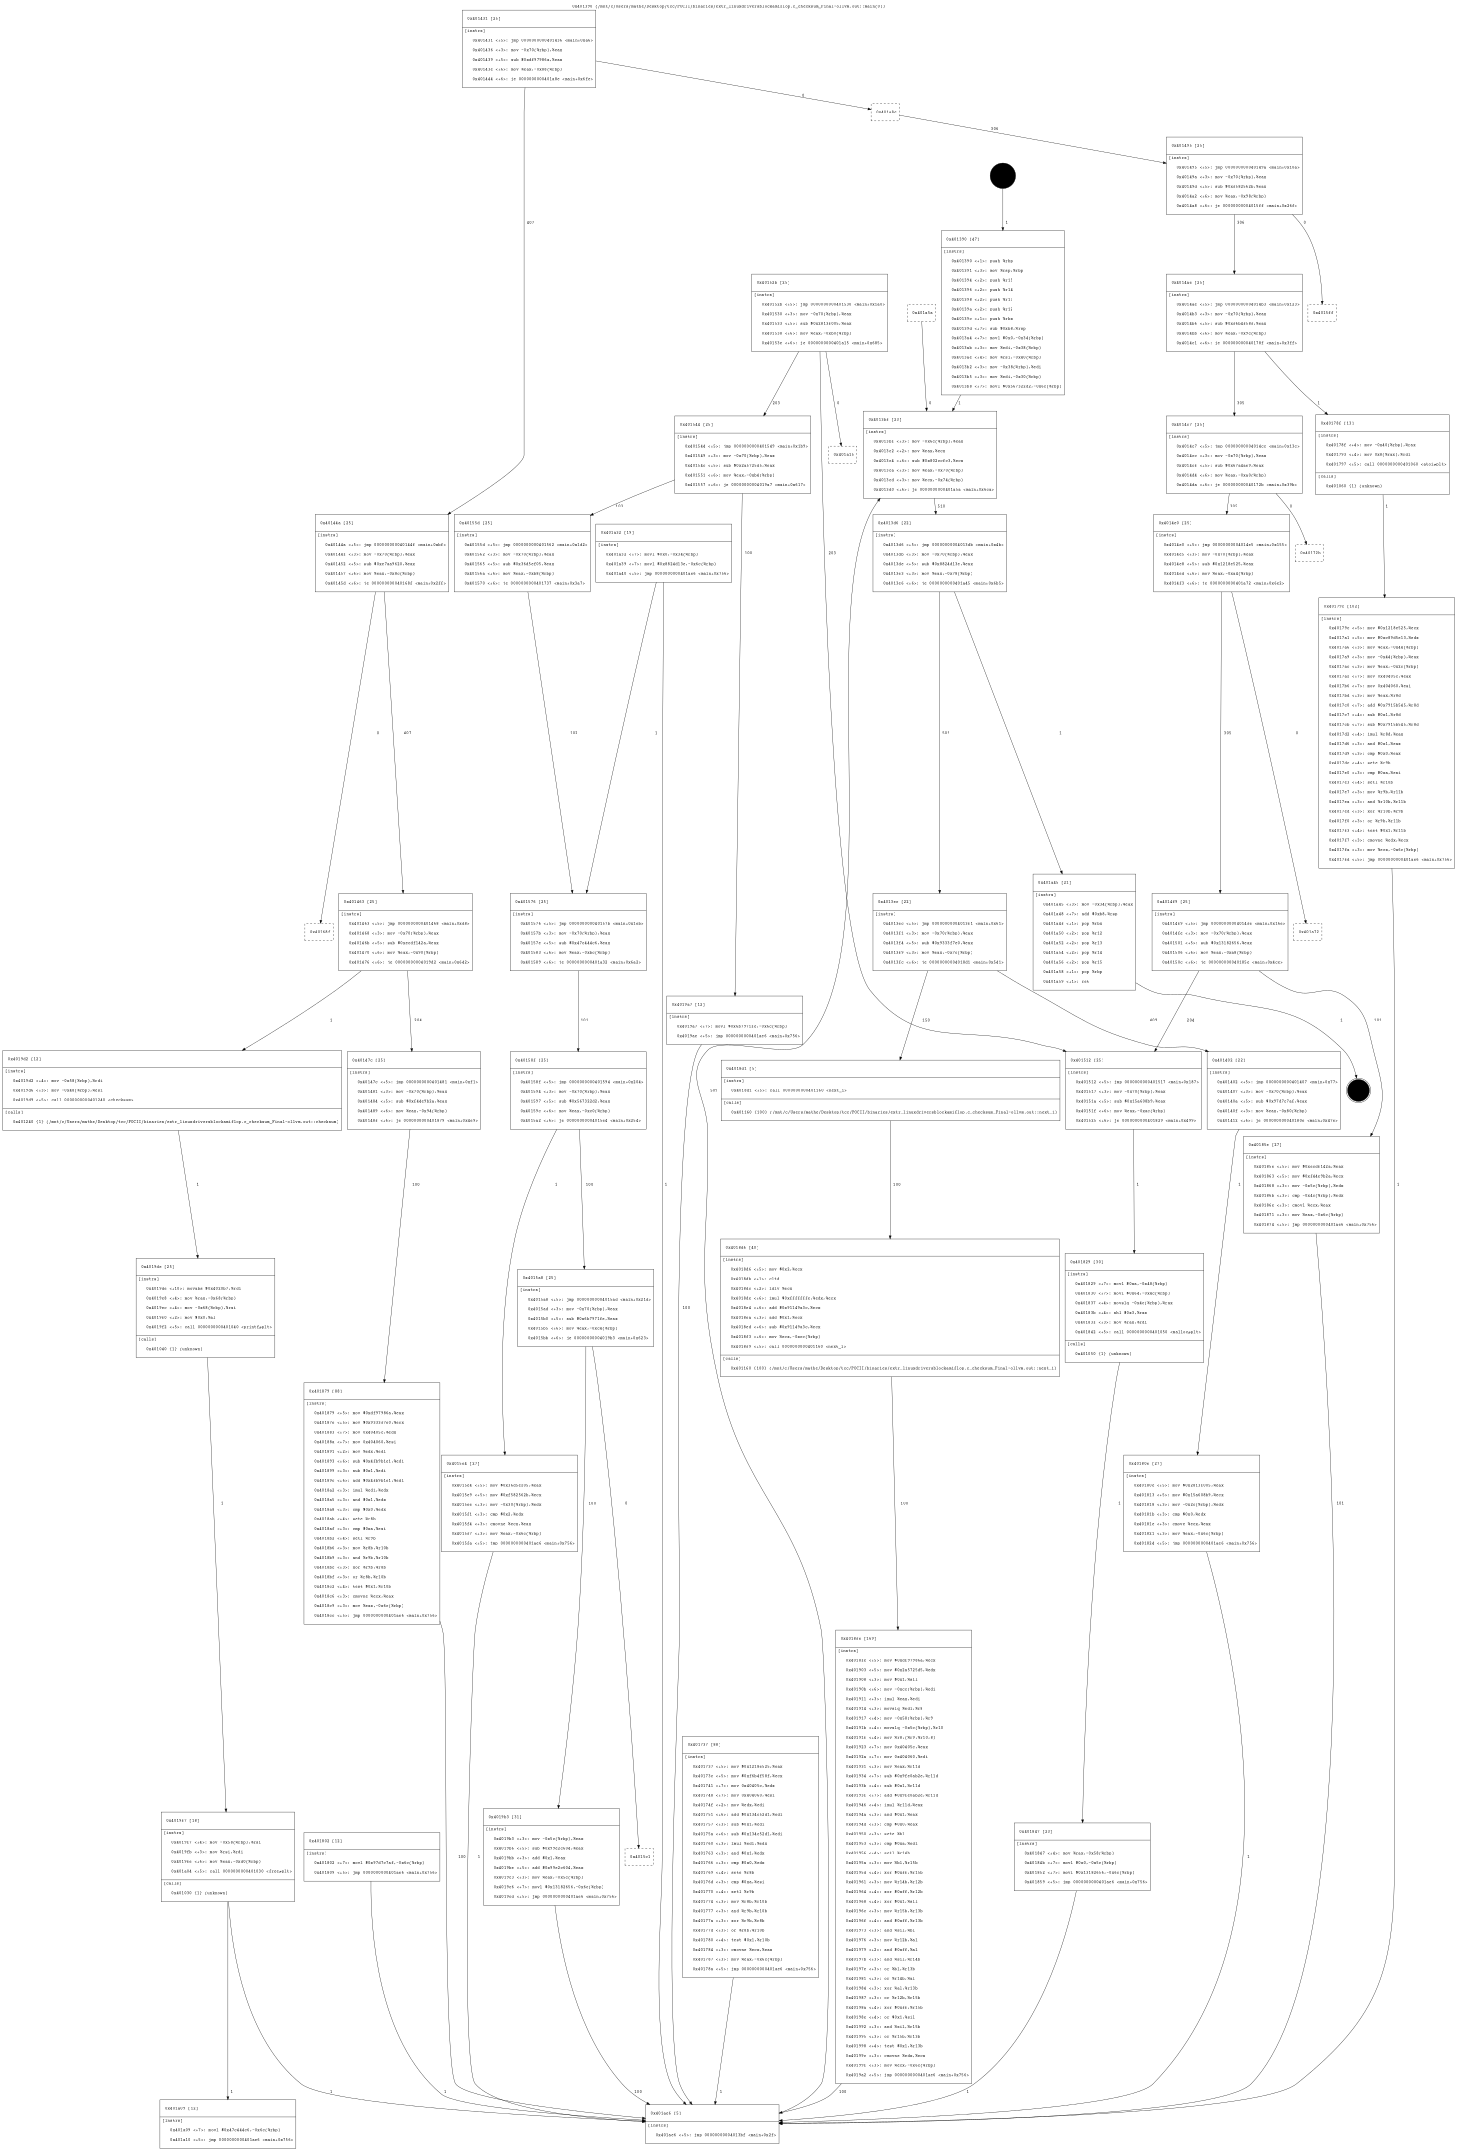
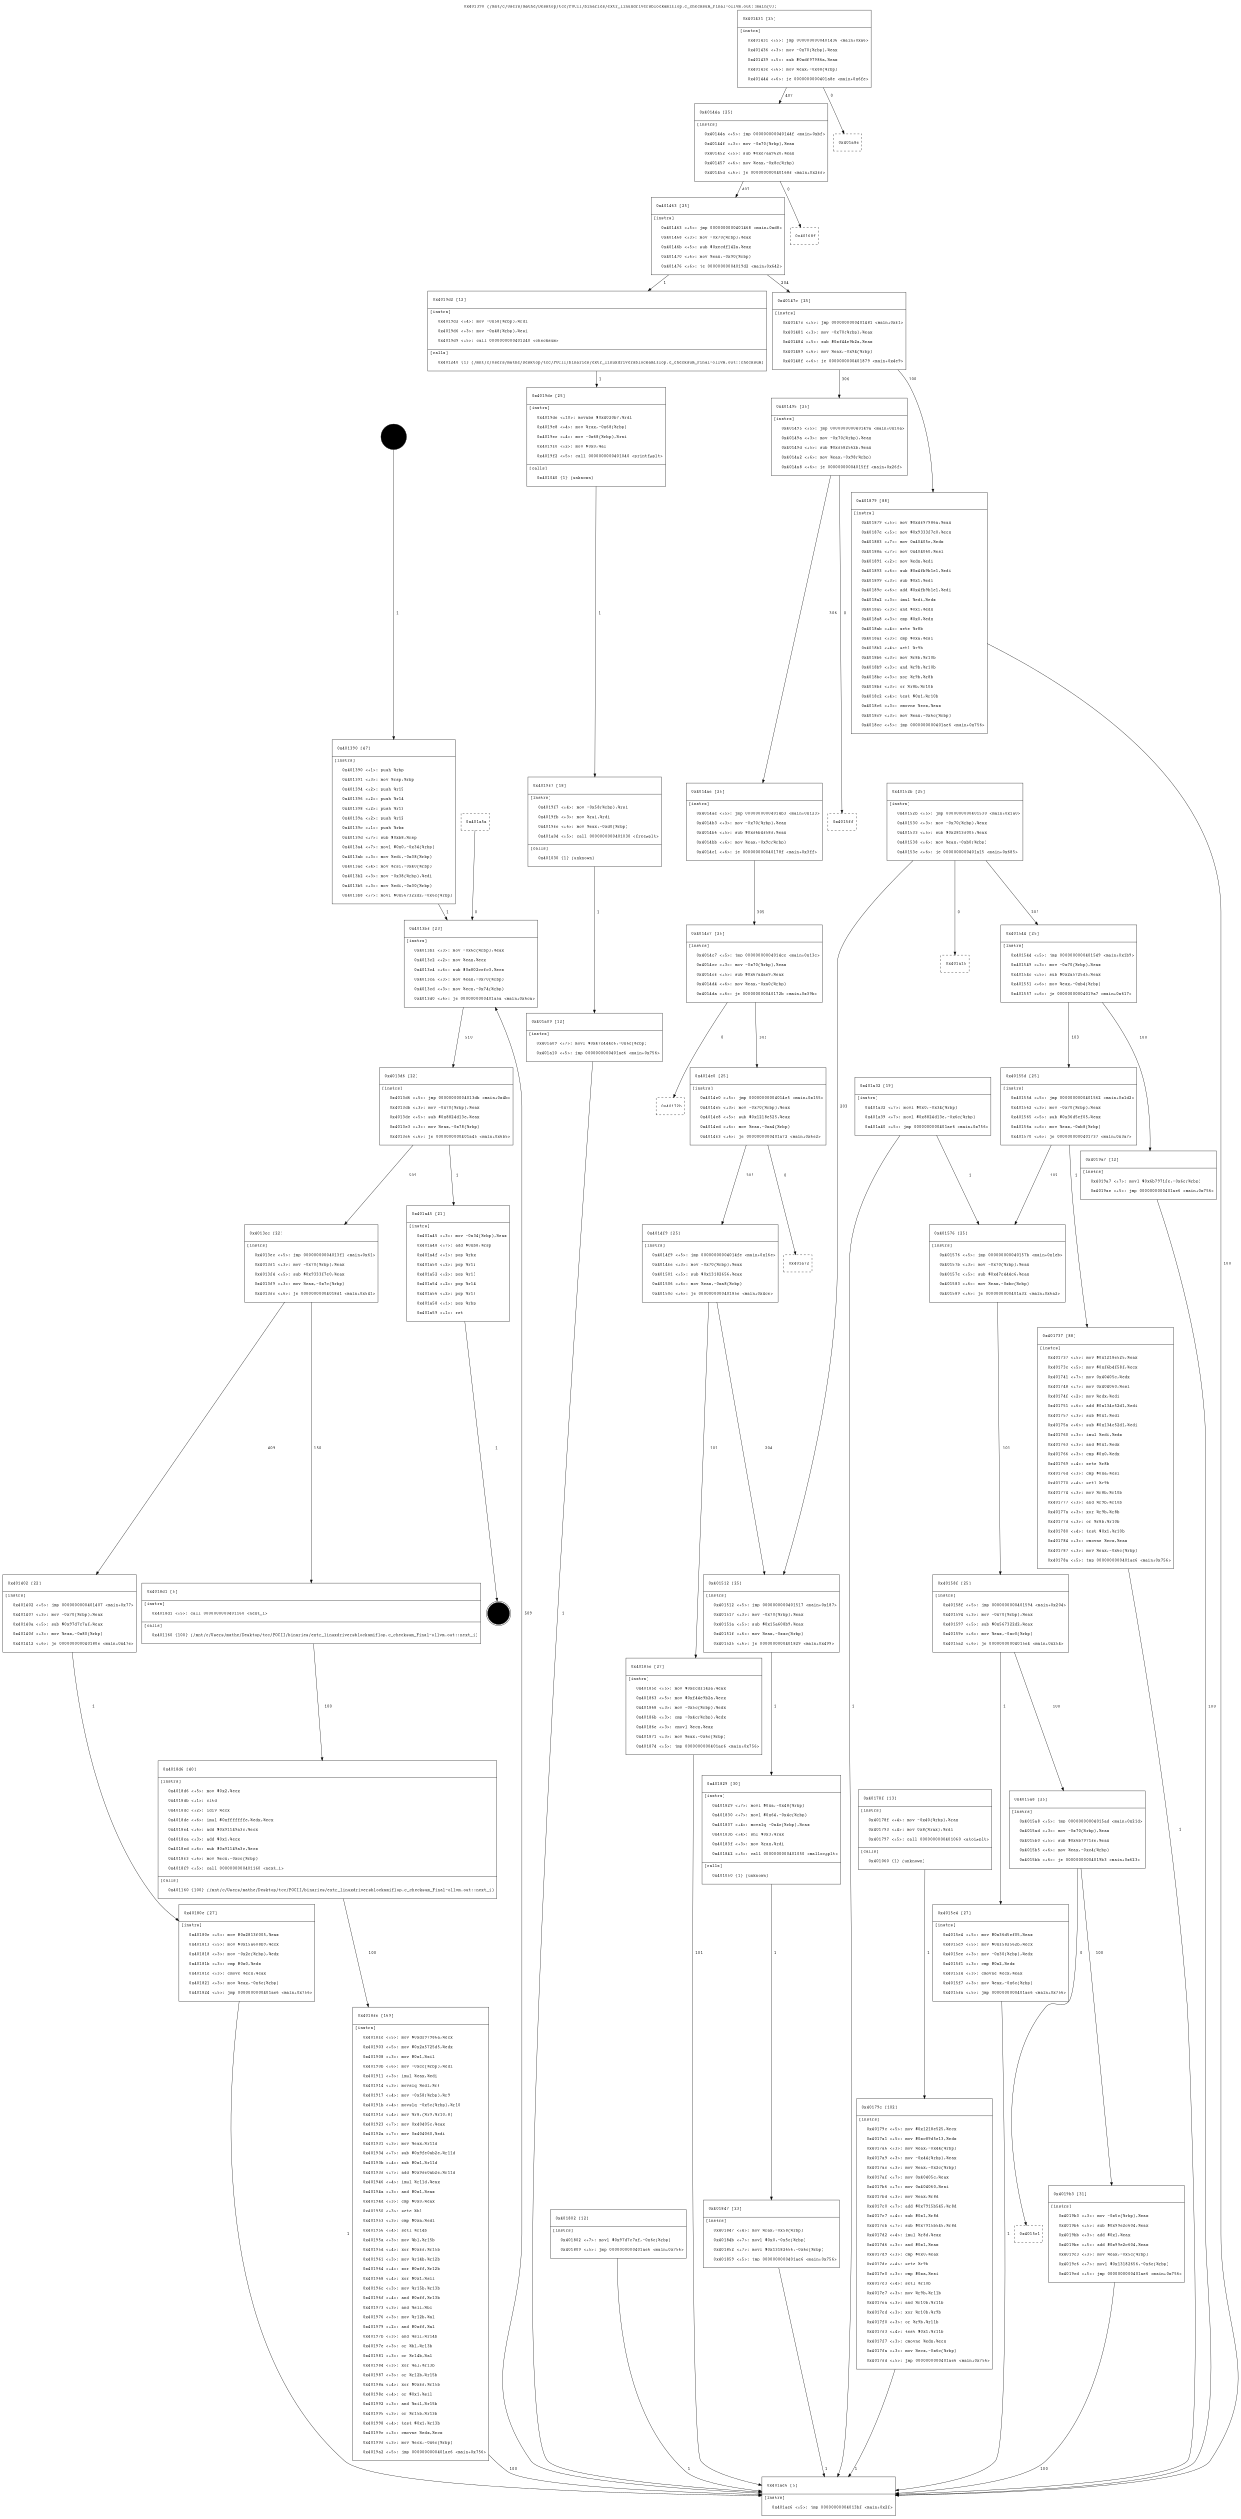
edge "0x401a8e" -> "0x401495 [25]": now "0x40147c [25]" -> "0x401495 [25]"
edge "0x4014ae [25]" -> "0x40178f [13]": removed, label "1"
edge "0x40155d [25]" -> "0x401737 [88]": added, label "1"
edge "0x4019f7 [18]" -> "0x401ae6 [5]": now "0x401a09 [12]" -> "0x401ae6 [5]"
